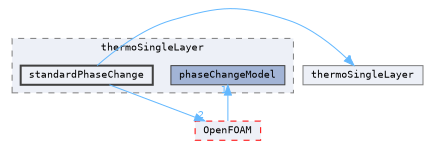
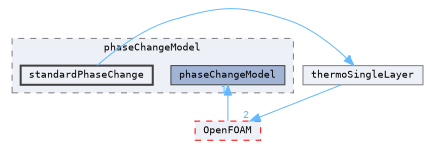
cluster "thermoSingleLayer": label "thermoSingleLayer" -> "phaseChangeModel"
edge "standardPhaseChange" -> "OpenFOAM": now "thermoSingleLayer" -> "OpenFOAM"
